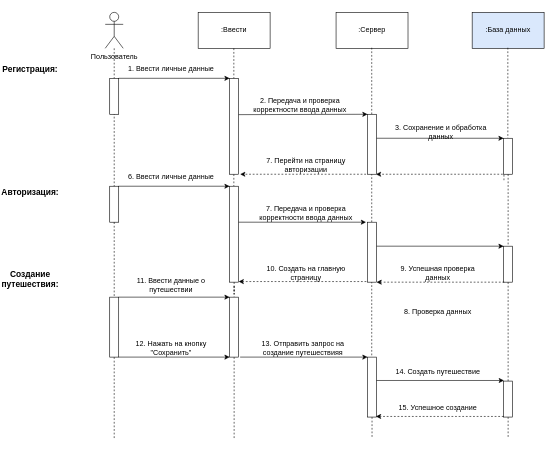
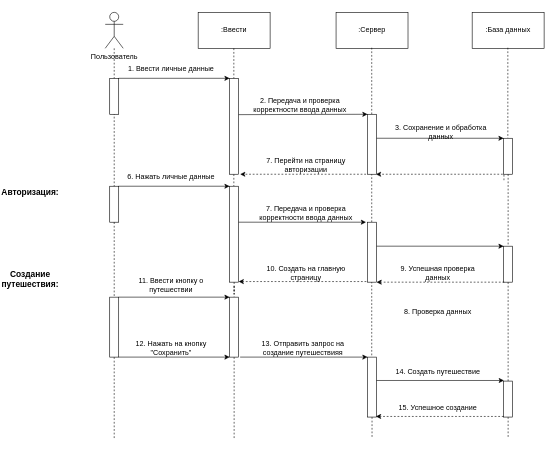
node ":База данных": fillcolor #dae8fc -> #ffffff
node "Регистрация:": removed
node "6. Ввести личные данные": label "6. Ввести личные данные" -> "6. Нажать личные данные"
node "11. Ввести данные о путешествии": label "11. Ввести данные о путешествии" -> "11. Ввести кнопку о путешествии"
